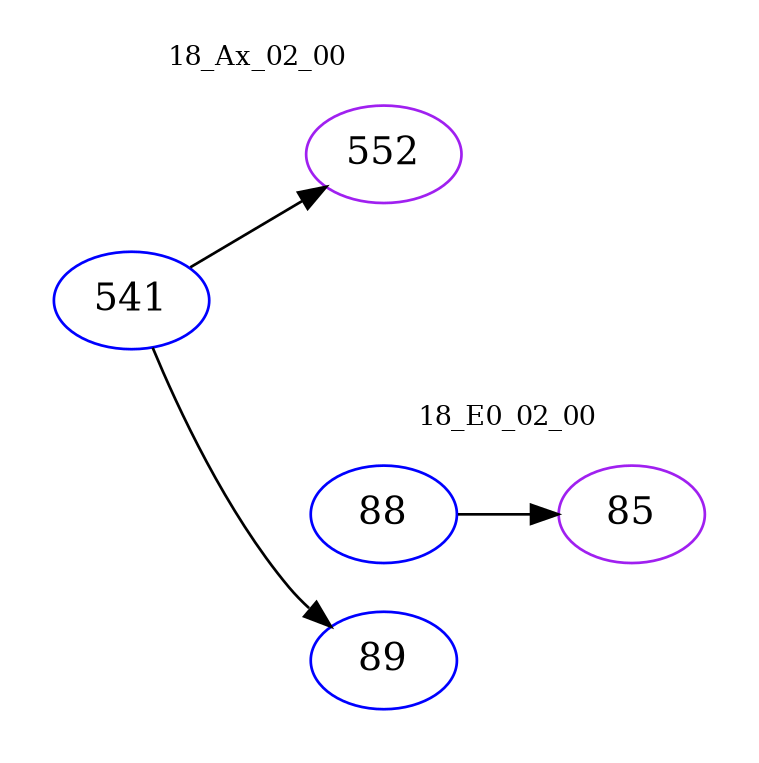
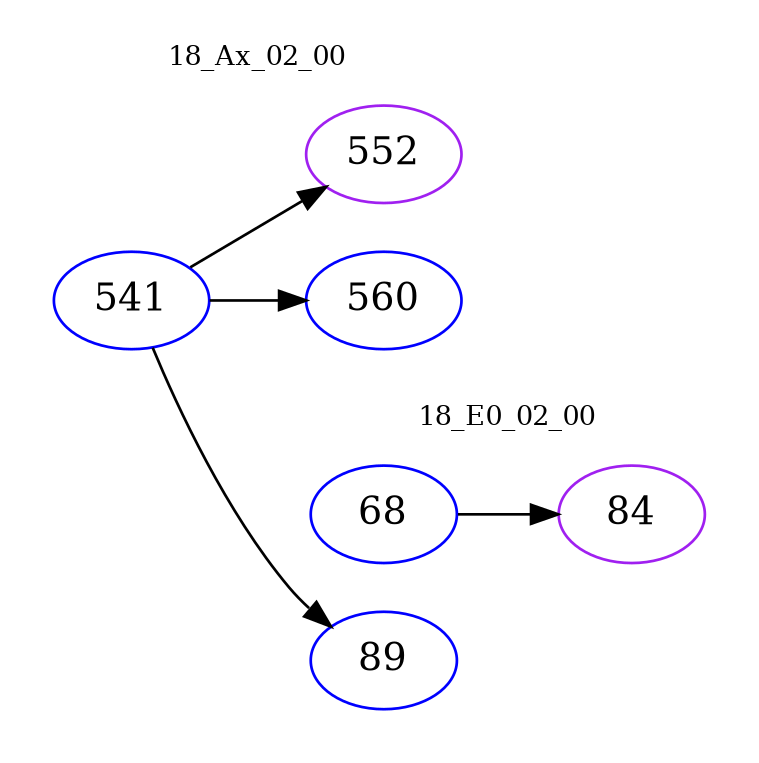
node "560": added
node "88": label "88" -> "68"
node "85": label "85" -> "84"
